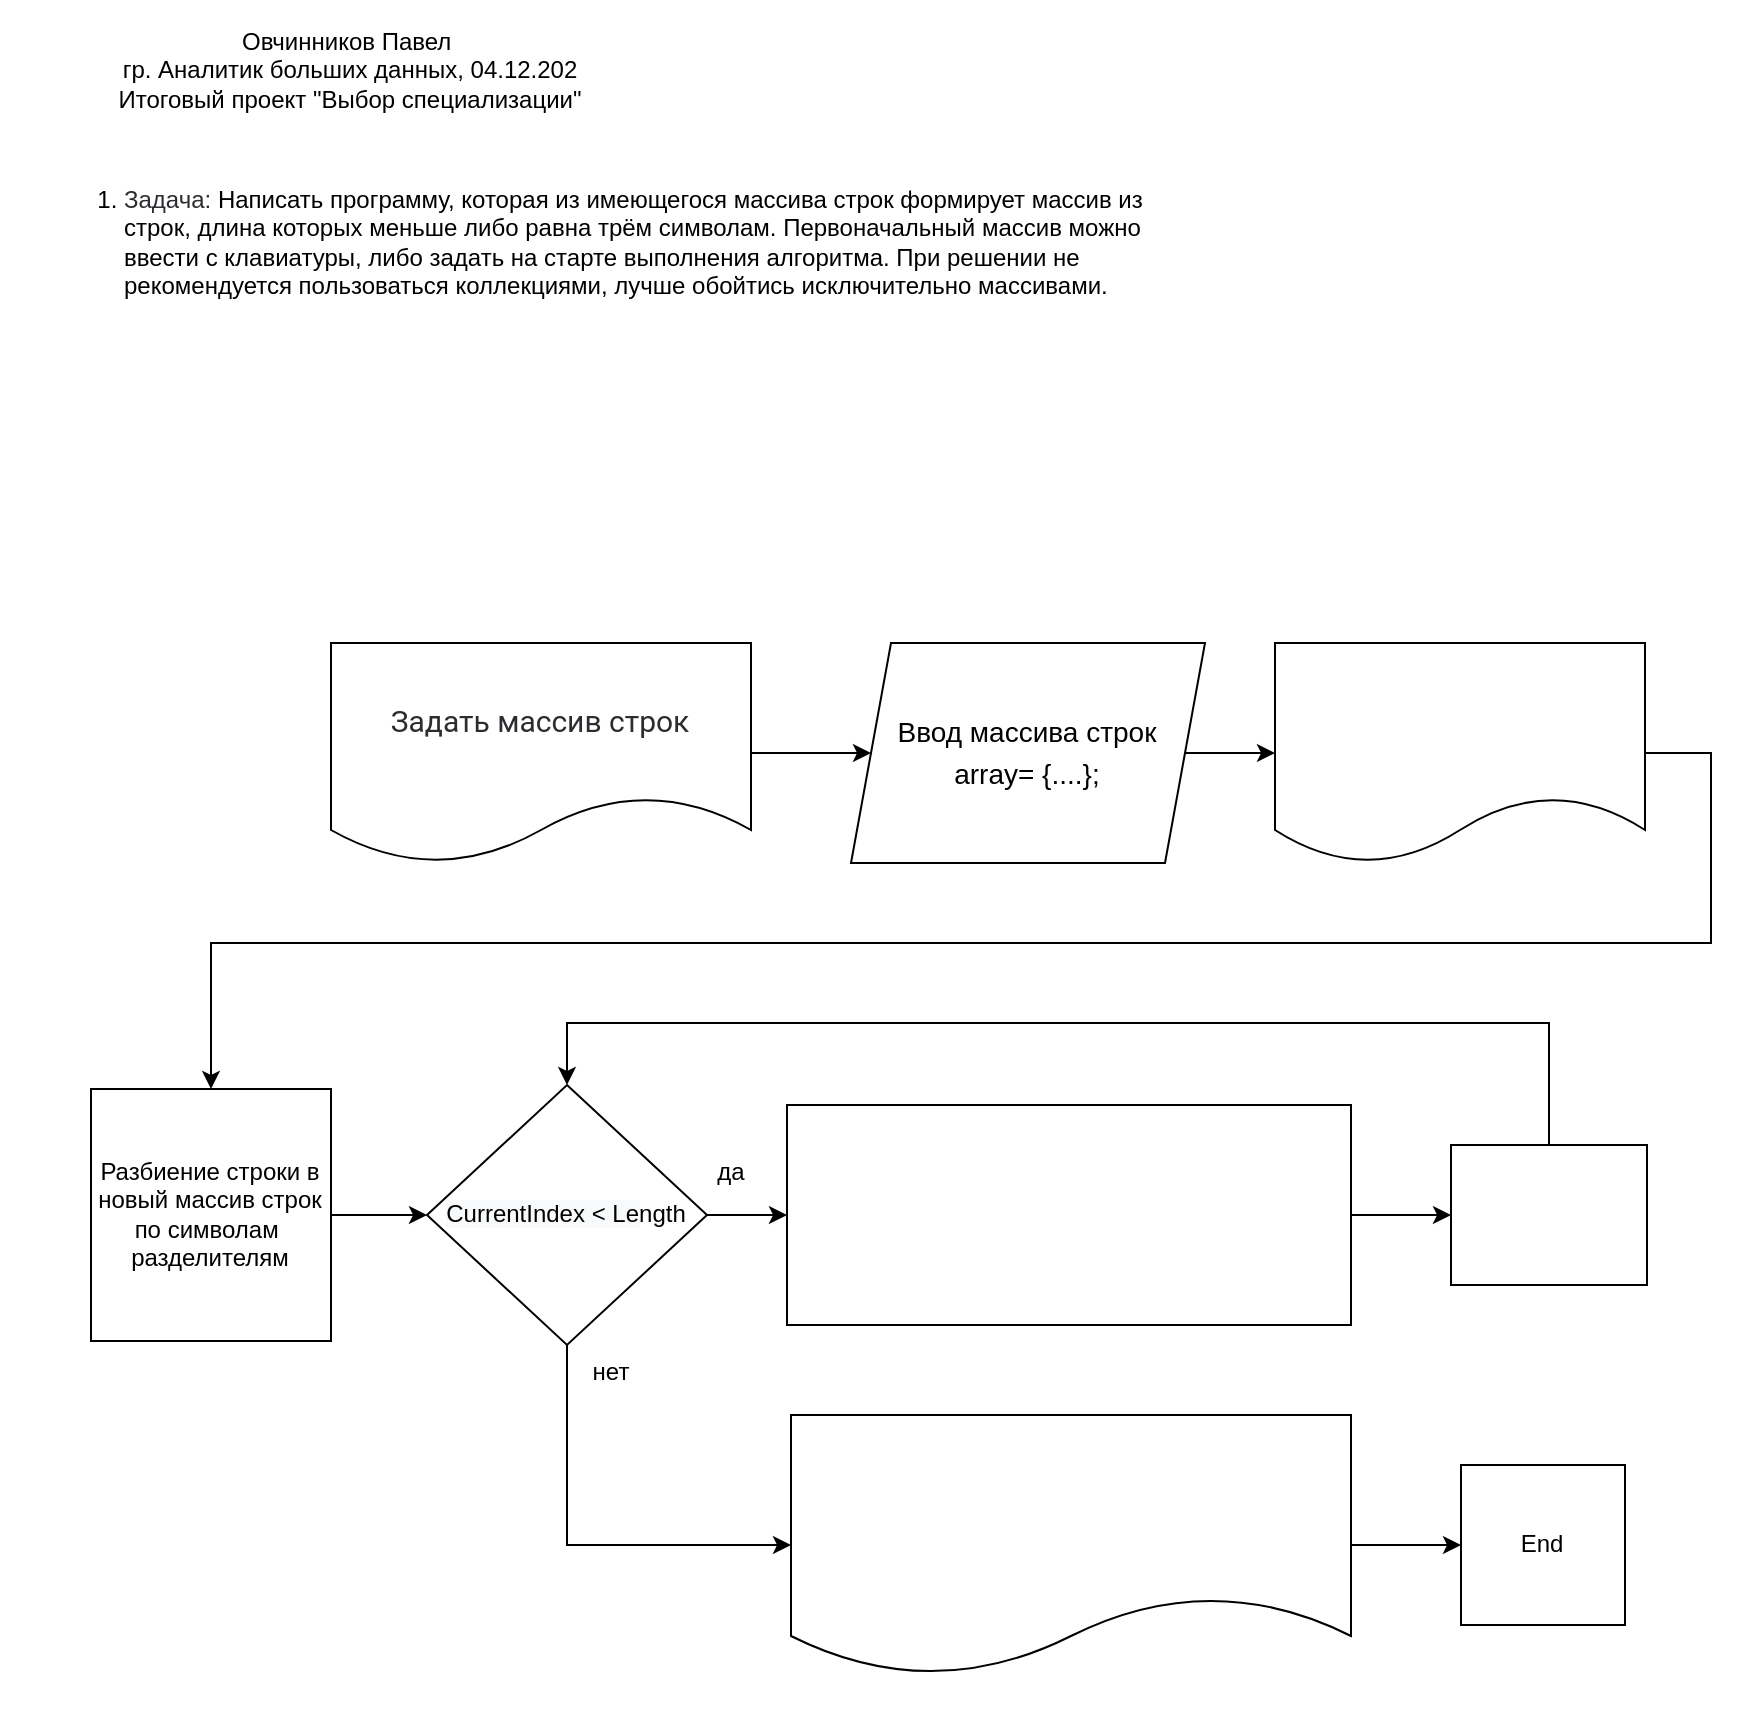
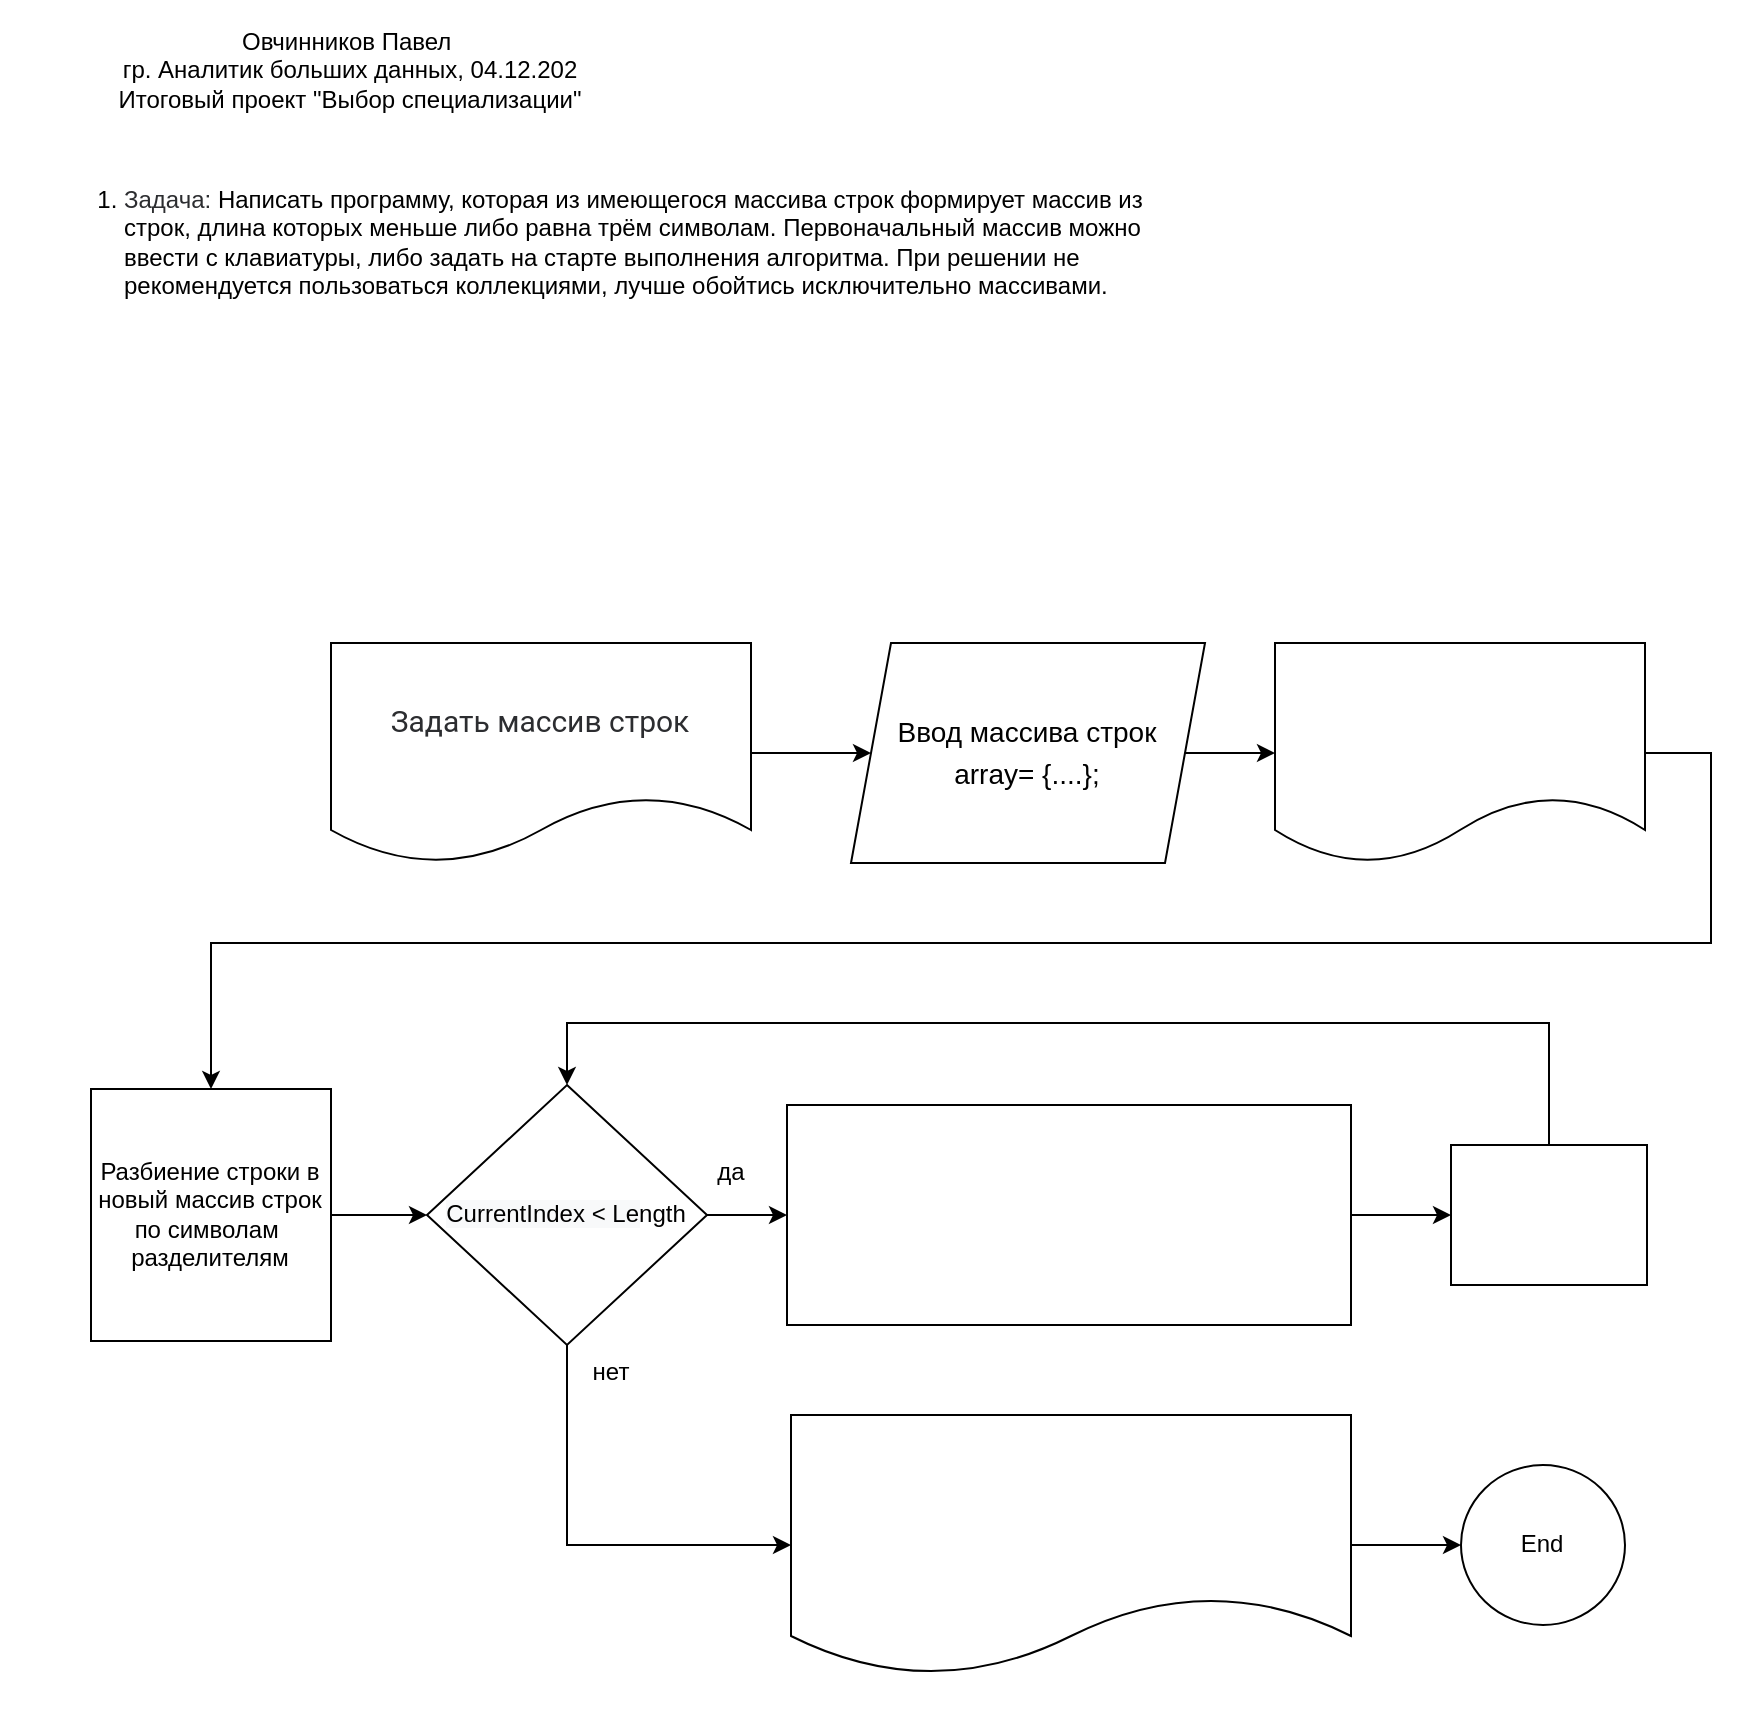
node "End": shape rectangle -> ellipse
